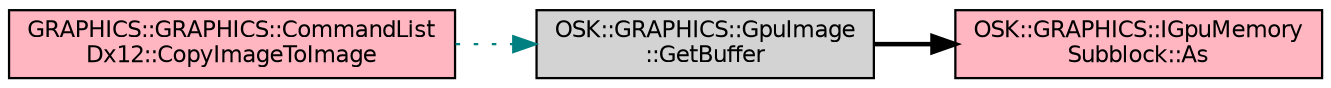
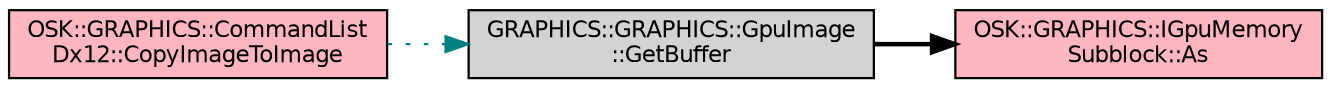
node "GRAPHICS::GRAPHICS::CommandList Dx12::CopyImageToImage": label "GRAPHICS::GRAPHICS::CommandList Dx12::CopyImageToImage" -> "OSK::GRAPHICS::CommandList Dx12::CopyImageToImage"
node "OSK::GRAPHICS::GpuImage ::GetBuffer": label "OSK::GRAPHICS::GpuImage ::GetBuffer" -> "GRAPHICS::GRAPHICS::GpuImage ::GetBuffer"
